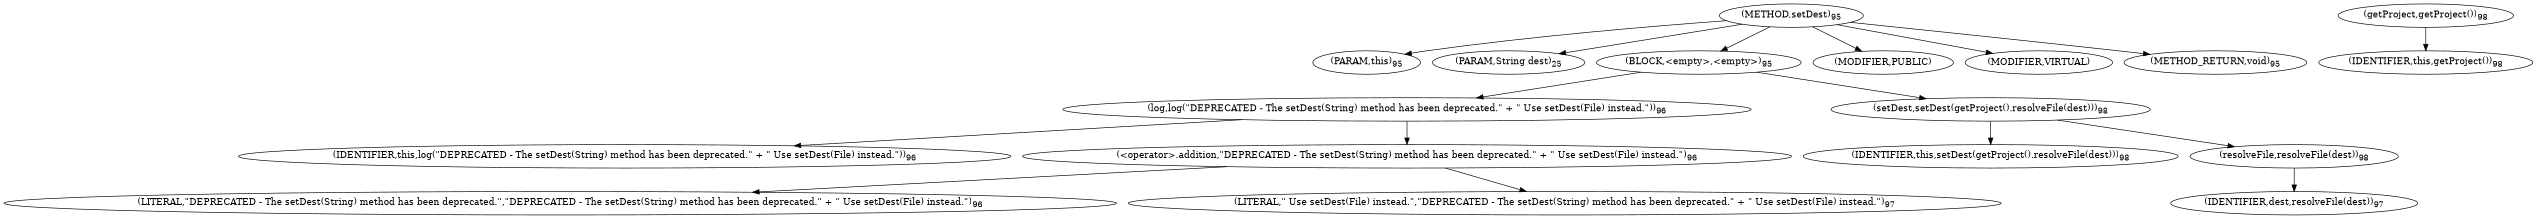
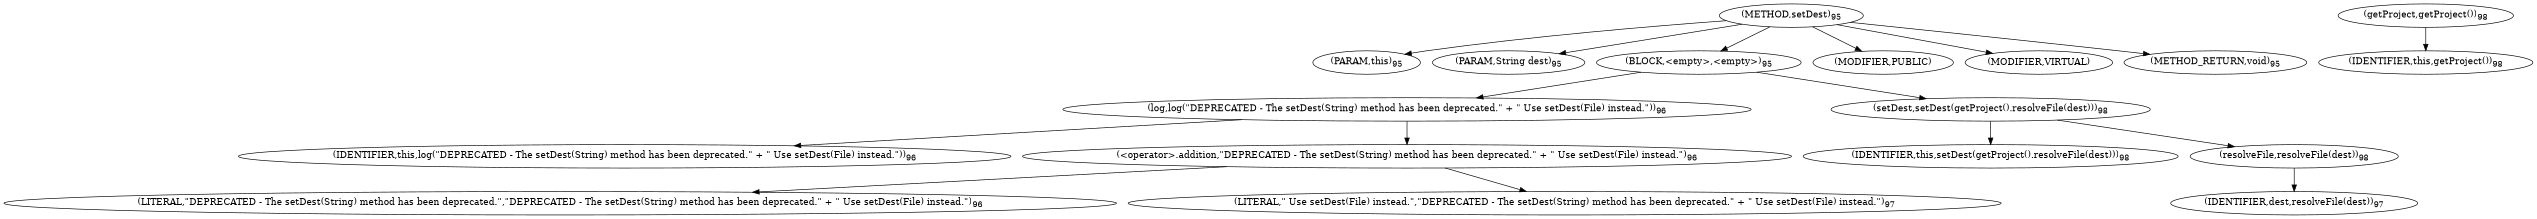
node "(PARAM,String dest)": text "25" -> "95"
